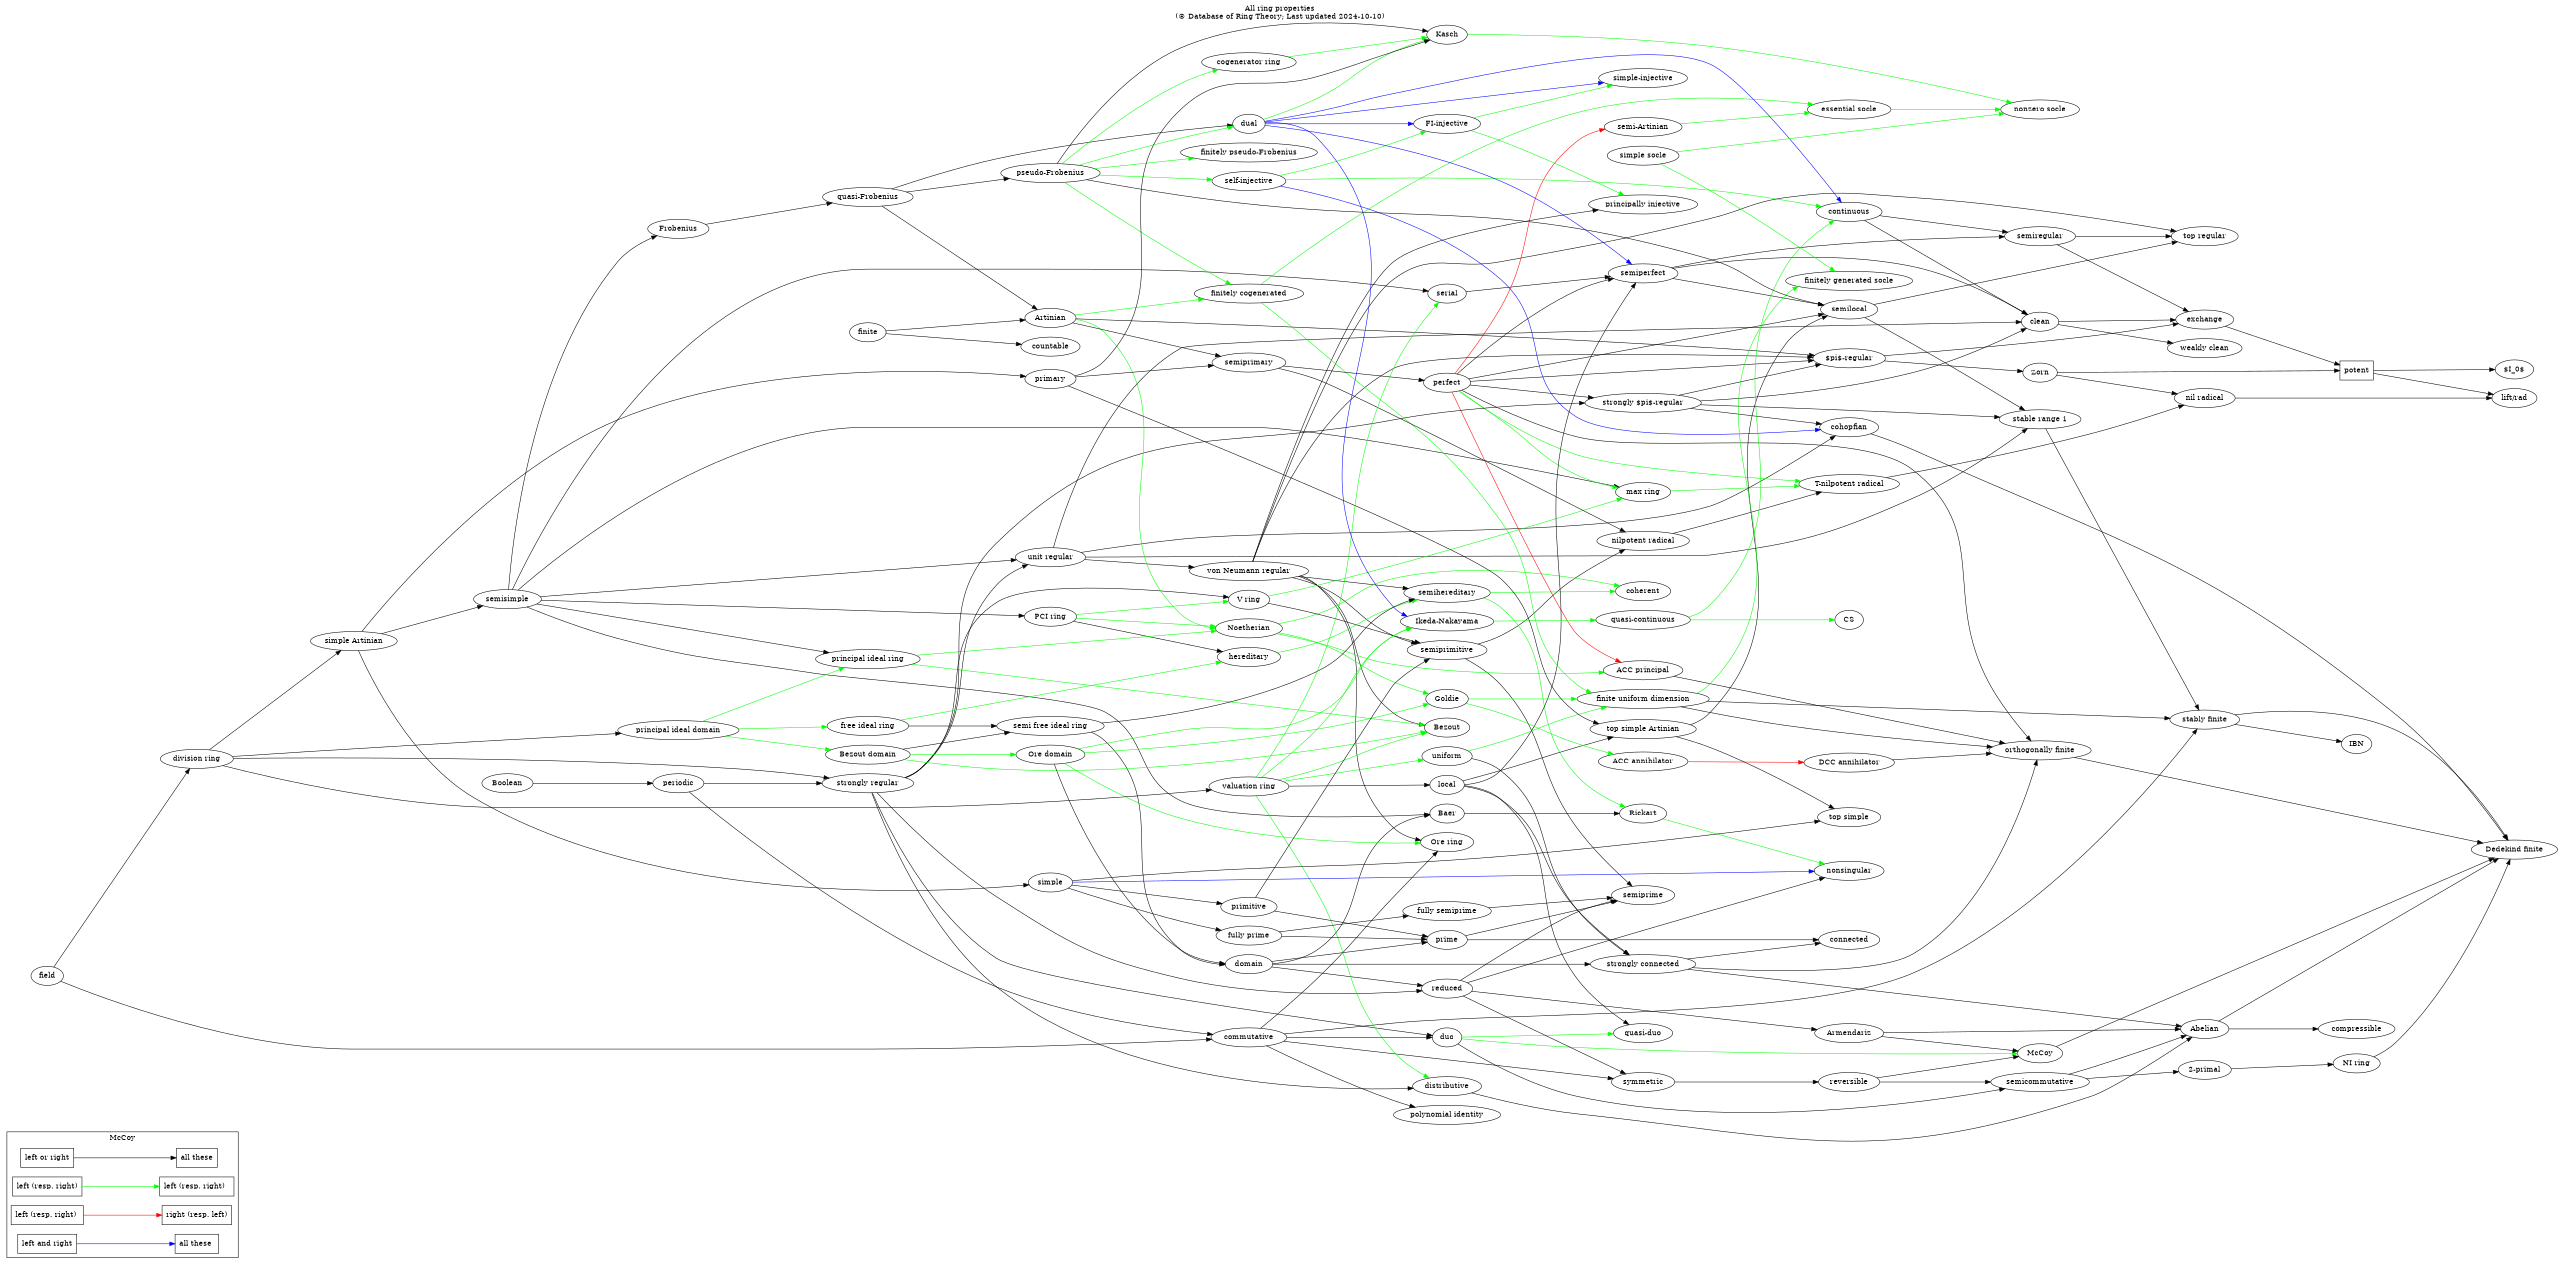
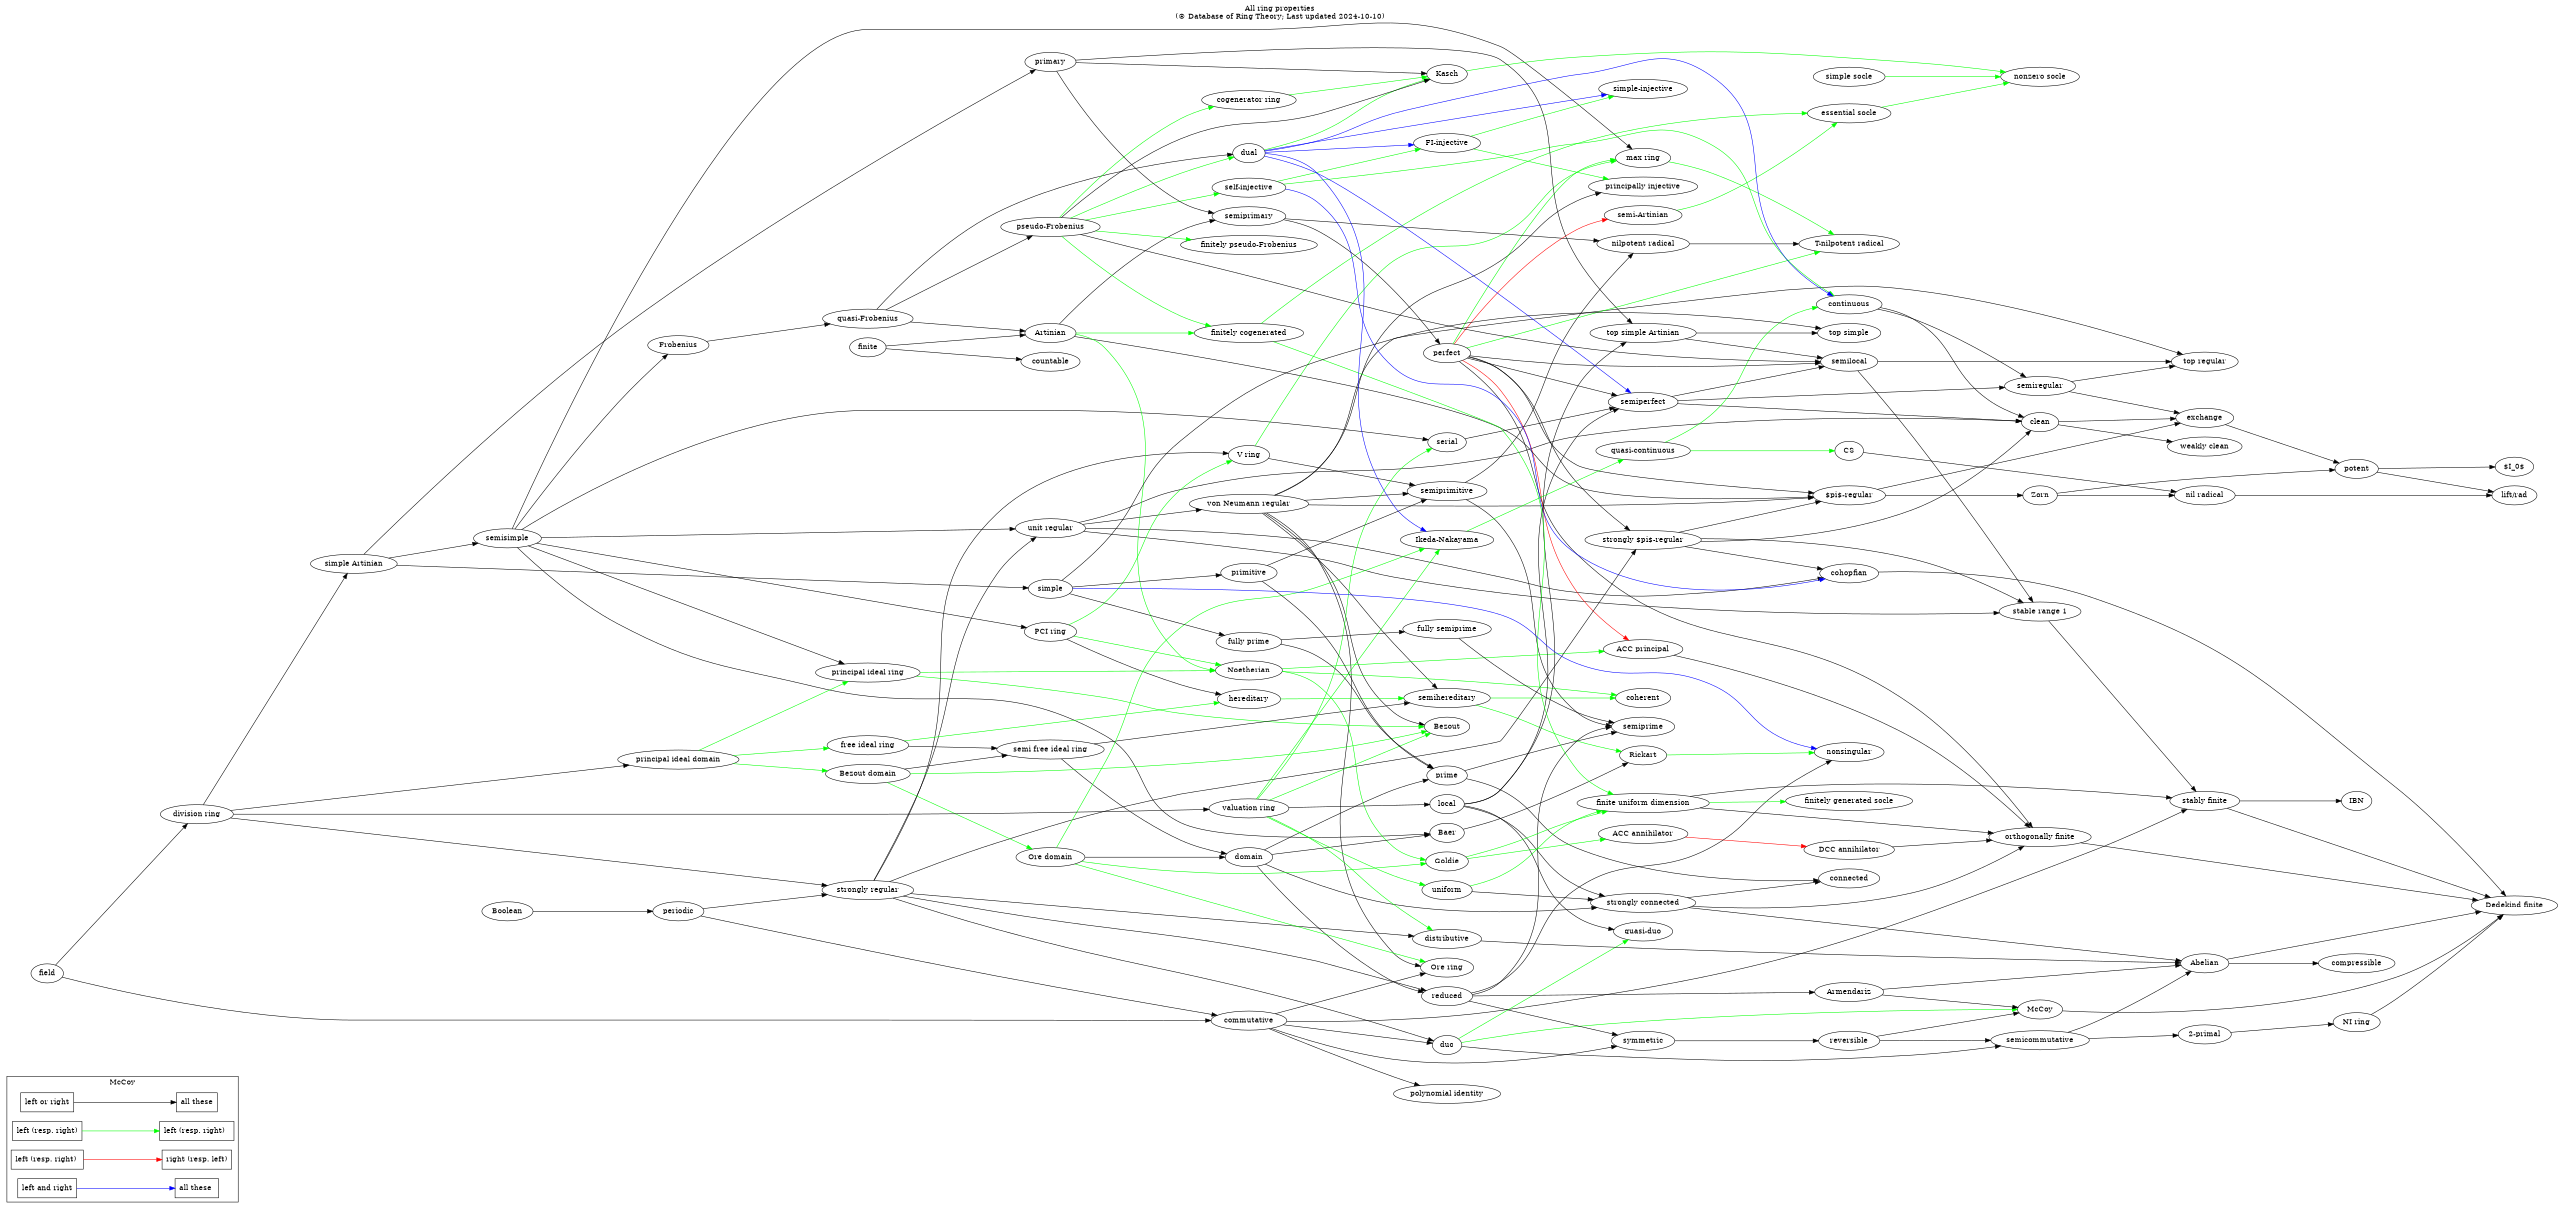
edge "simple socle" -> "finitely generated socle": removed
node "potent": shape box -> ellipse
edge "T-nilpotent radical" -> "nil radical": now "CS" -> "nil radical"
